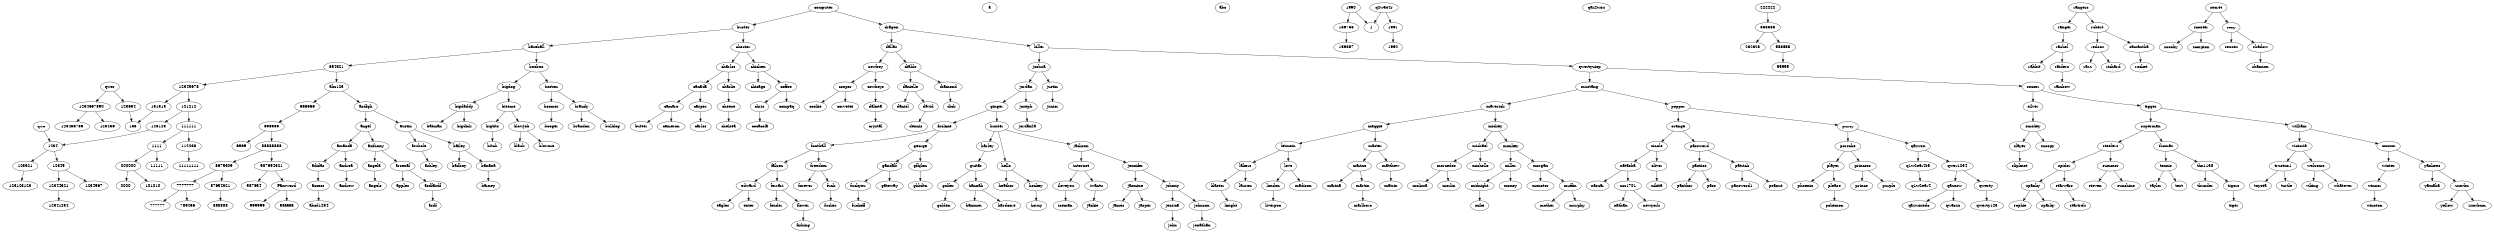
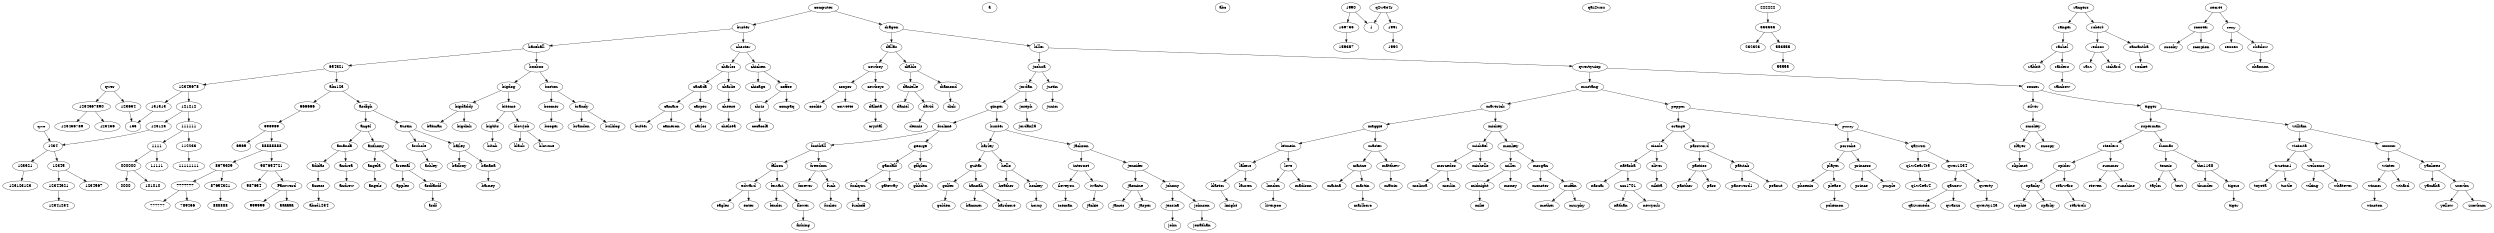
edge "hunter" -> "hello": now "harley" -> "hello"
node "987654321": label "987654321" -> "987654721"
node "wizard": added
